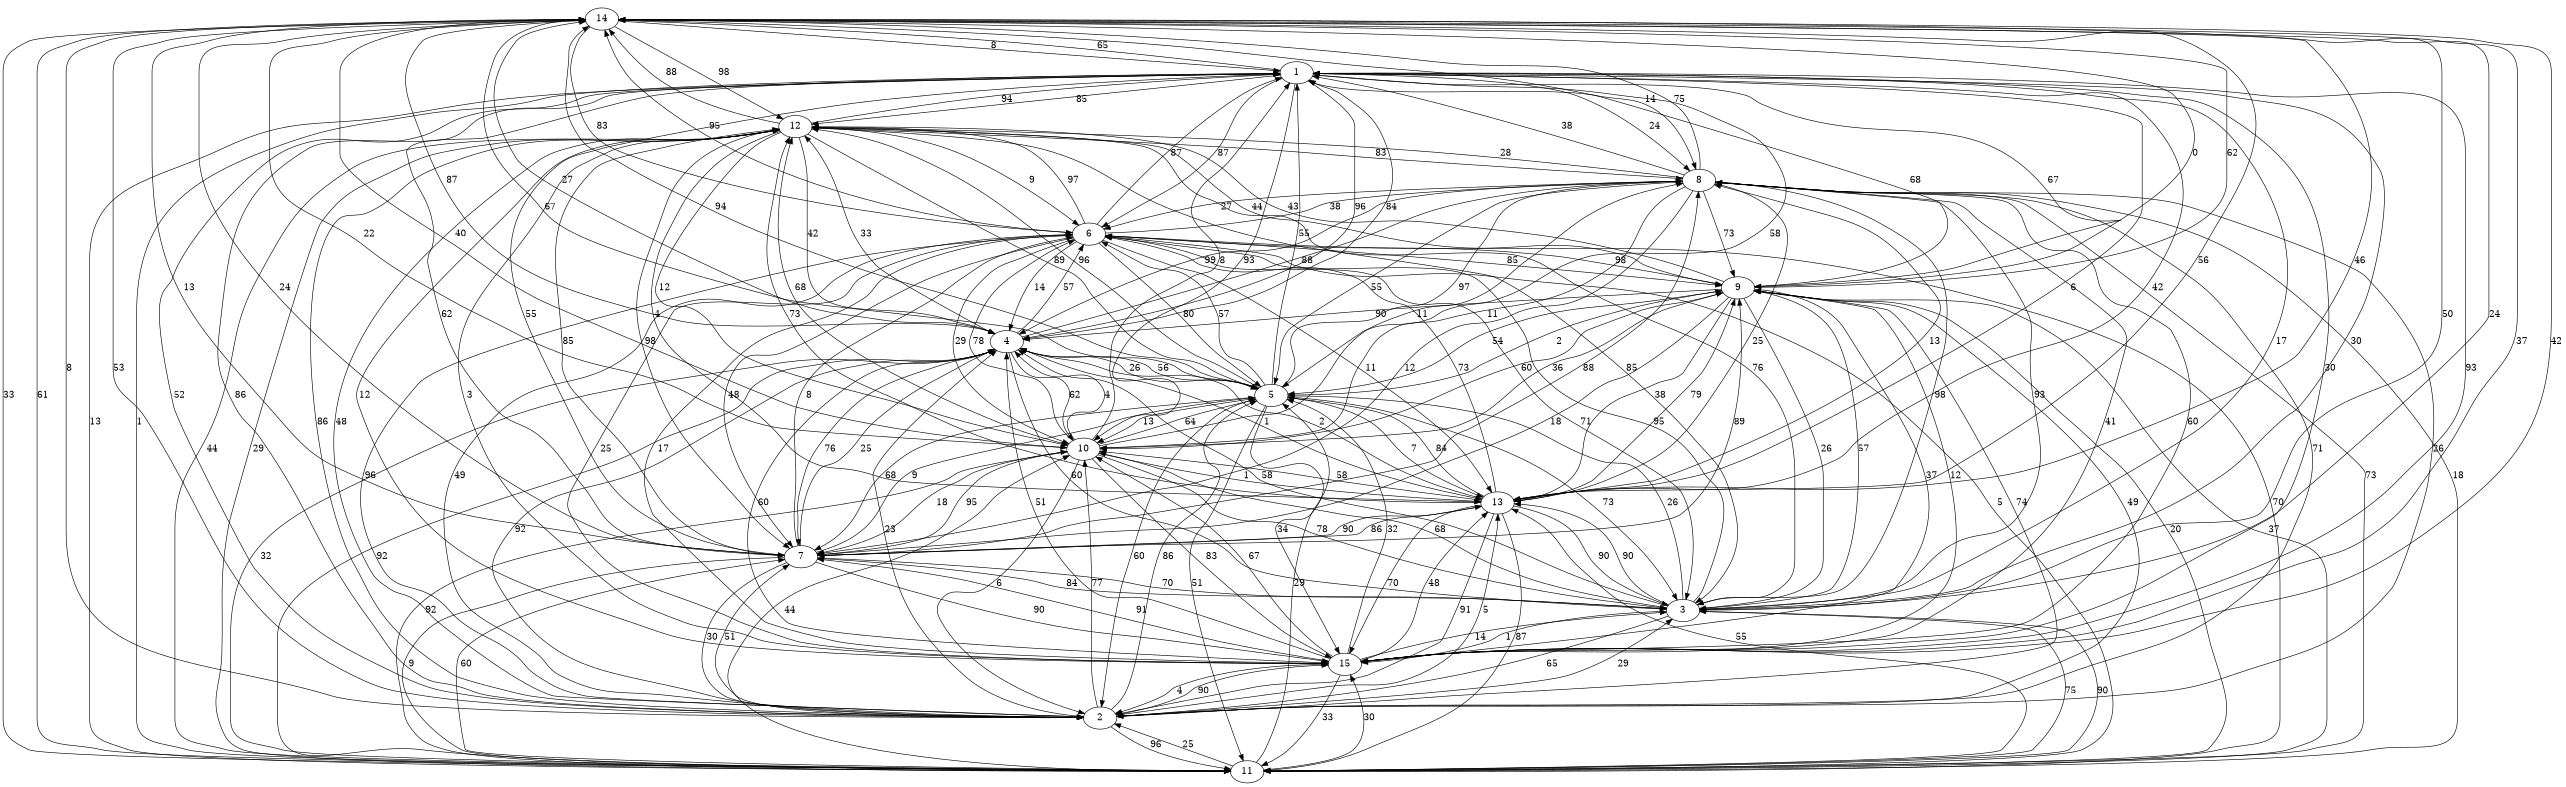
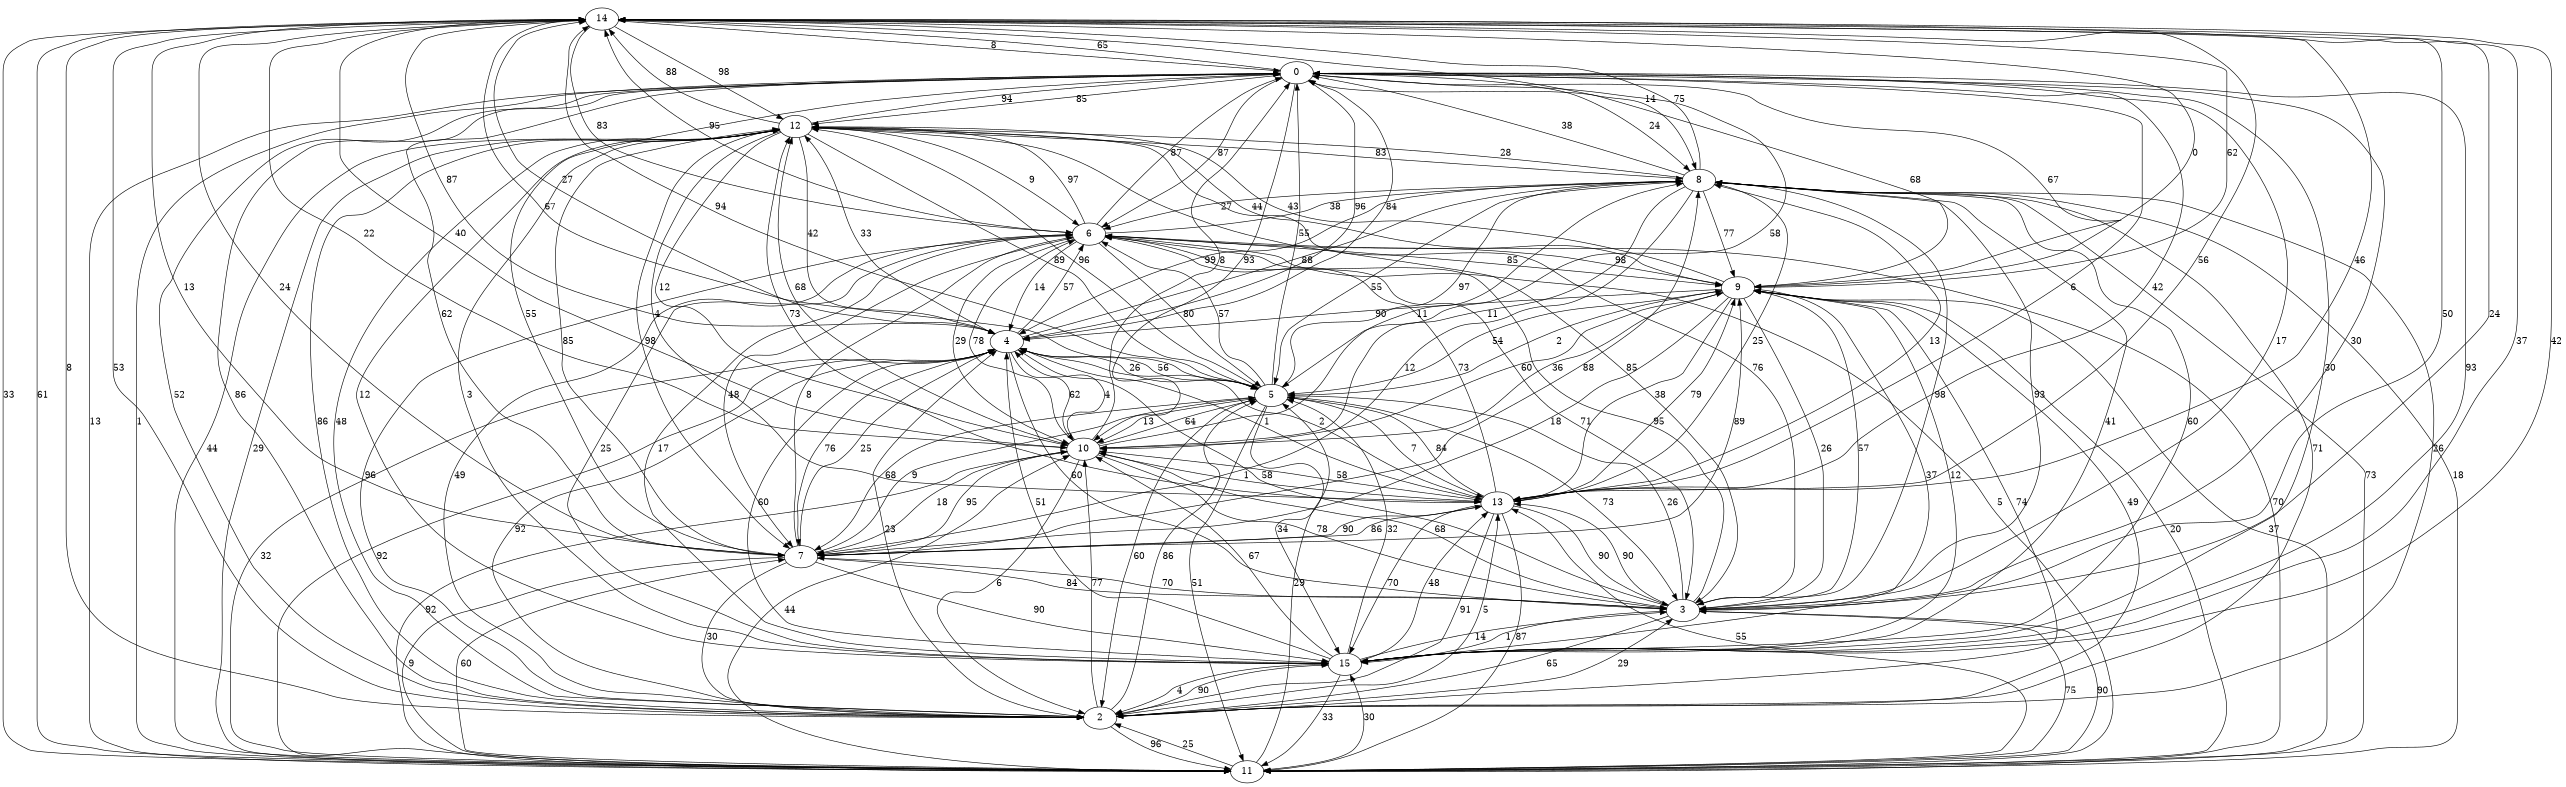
node "1": label "1" -> "0"
edge "8" -> "9": label "73" -> "77"
edge "6" -> "13": removed, label "11"
edge "10" -> "15": removed, label "83"
edge "15" -> "7": removed, label "91"
edge "2" -> "7": removed, label "51"
